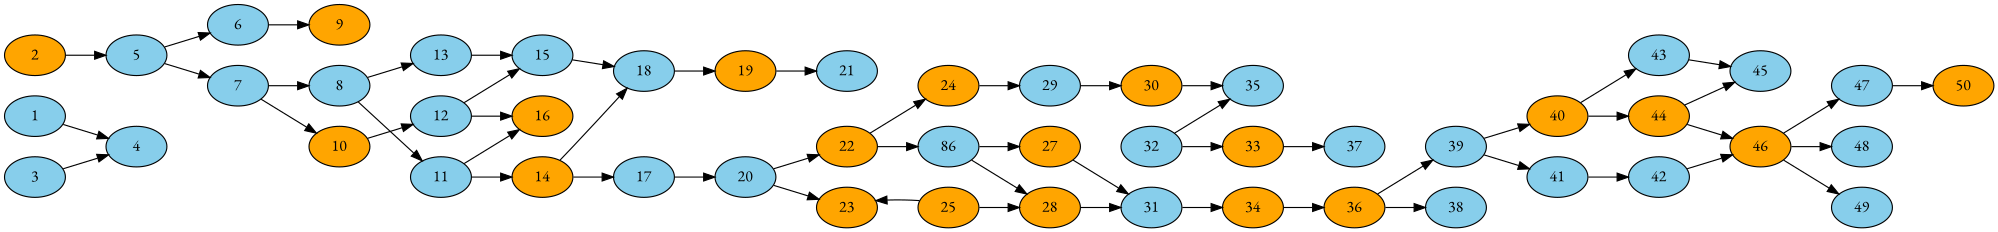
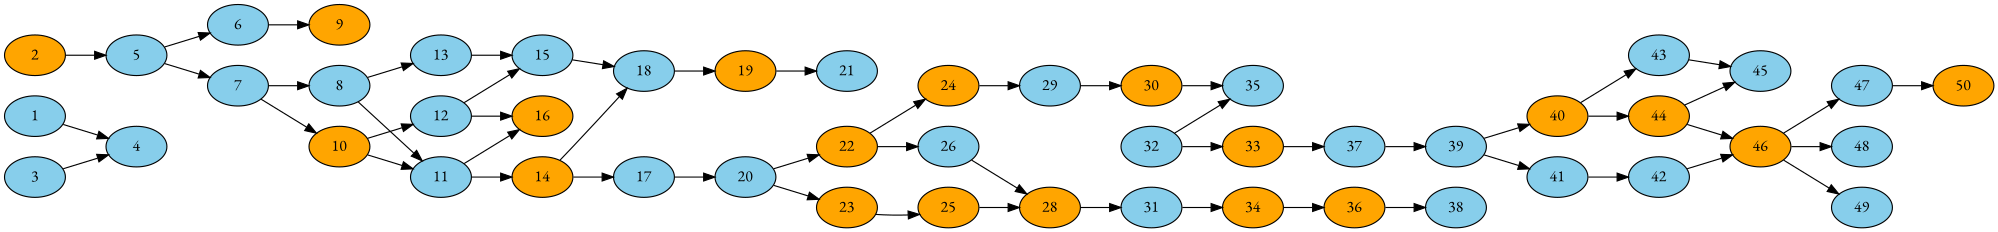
node "86": label "86" -> "26"
node "27": removed
edge "10" -> "11": added
edge "36" -> "39": now "37" -> "39"
edge "25" -> "23": reversed
